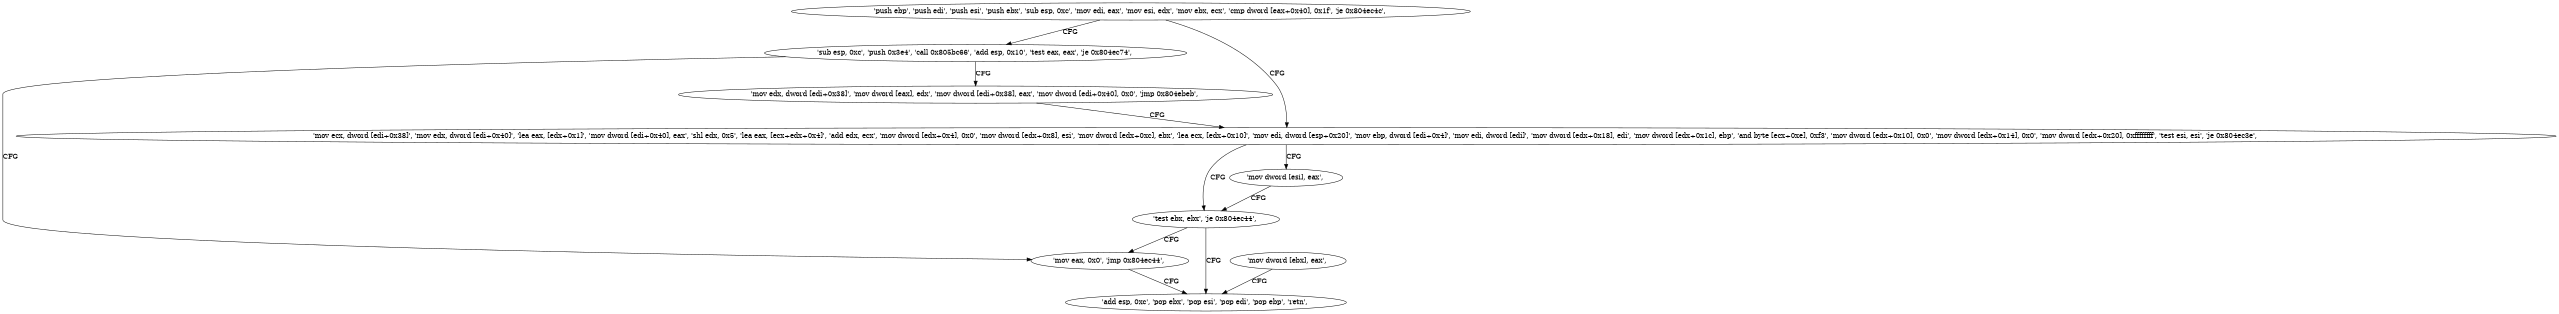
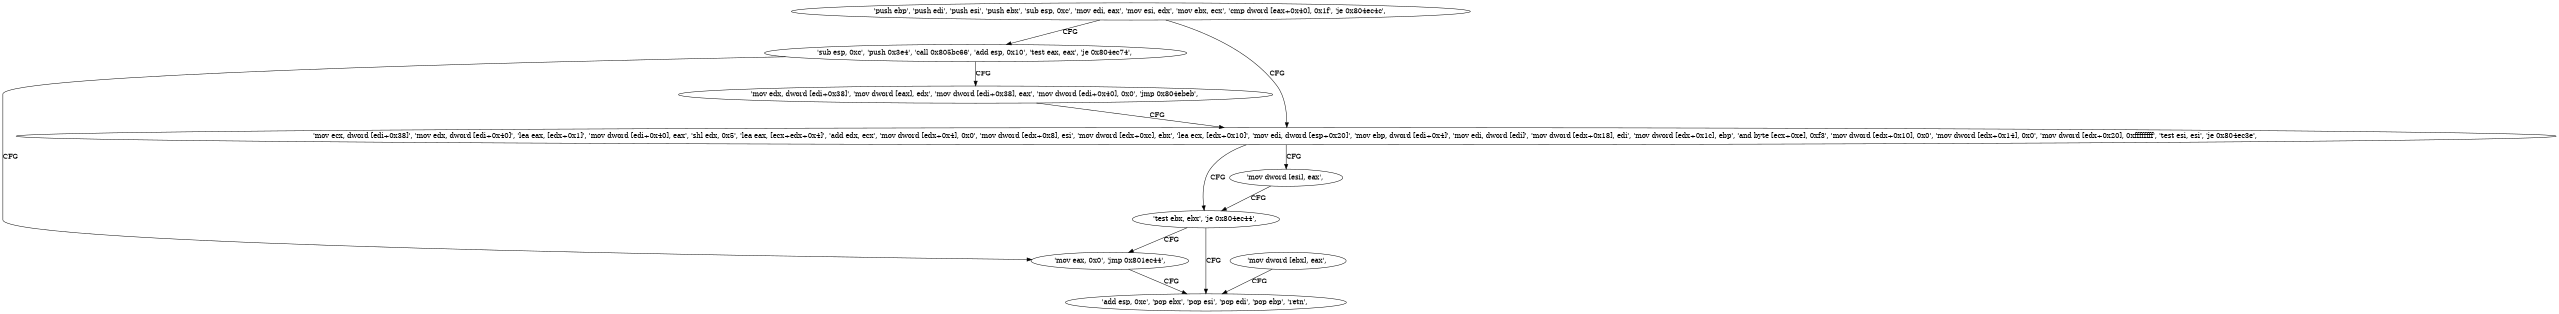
node "'mov eax, 0x0', 'jmp 0x804ec44',": label "'mov eax, 0x0', 'jmp 0x804ec44'," -> "'mov eax, 0x0', 'jmp 0x801ec44',"
